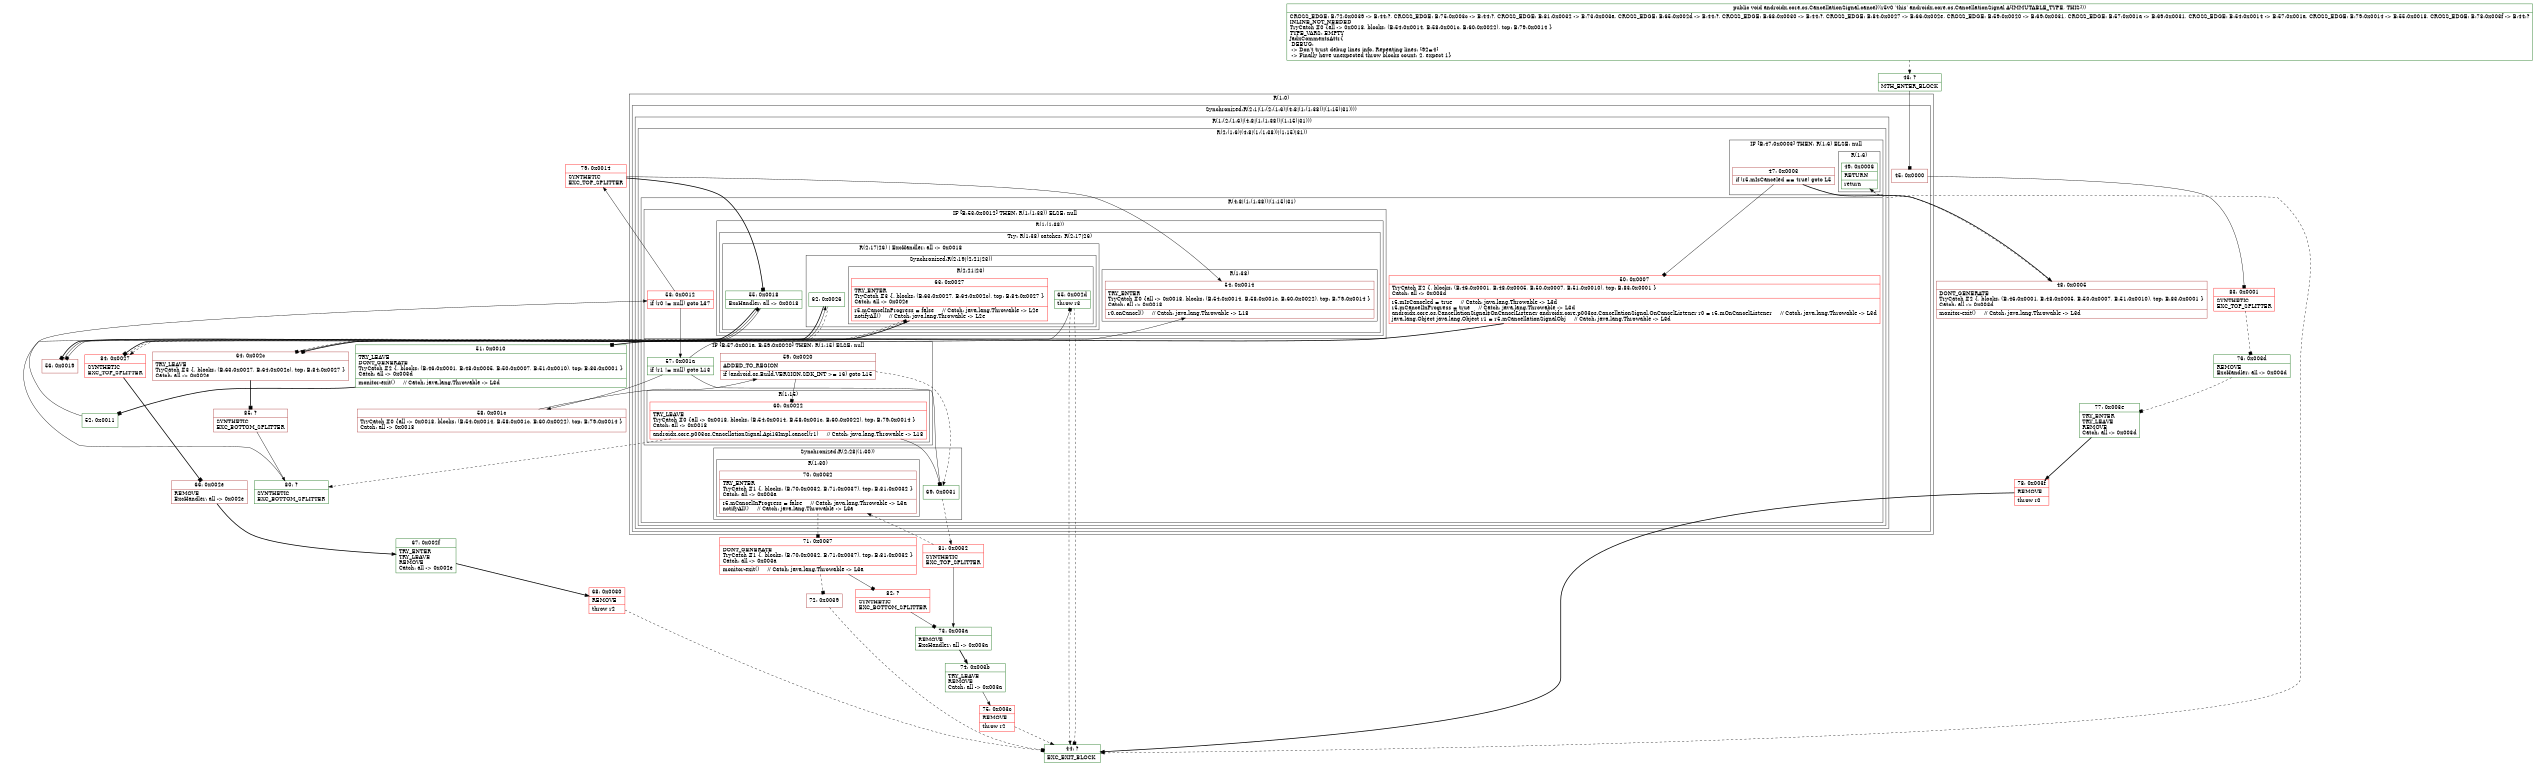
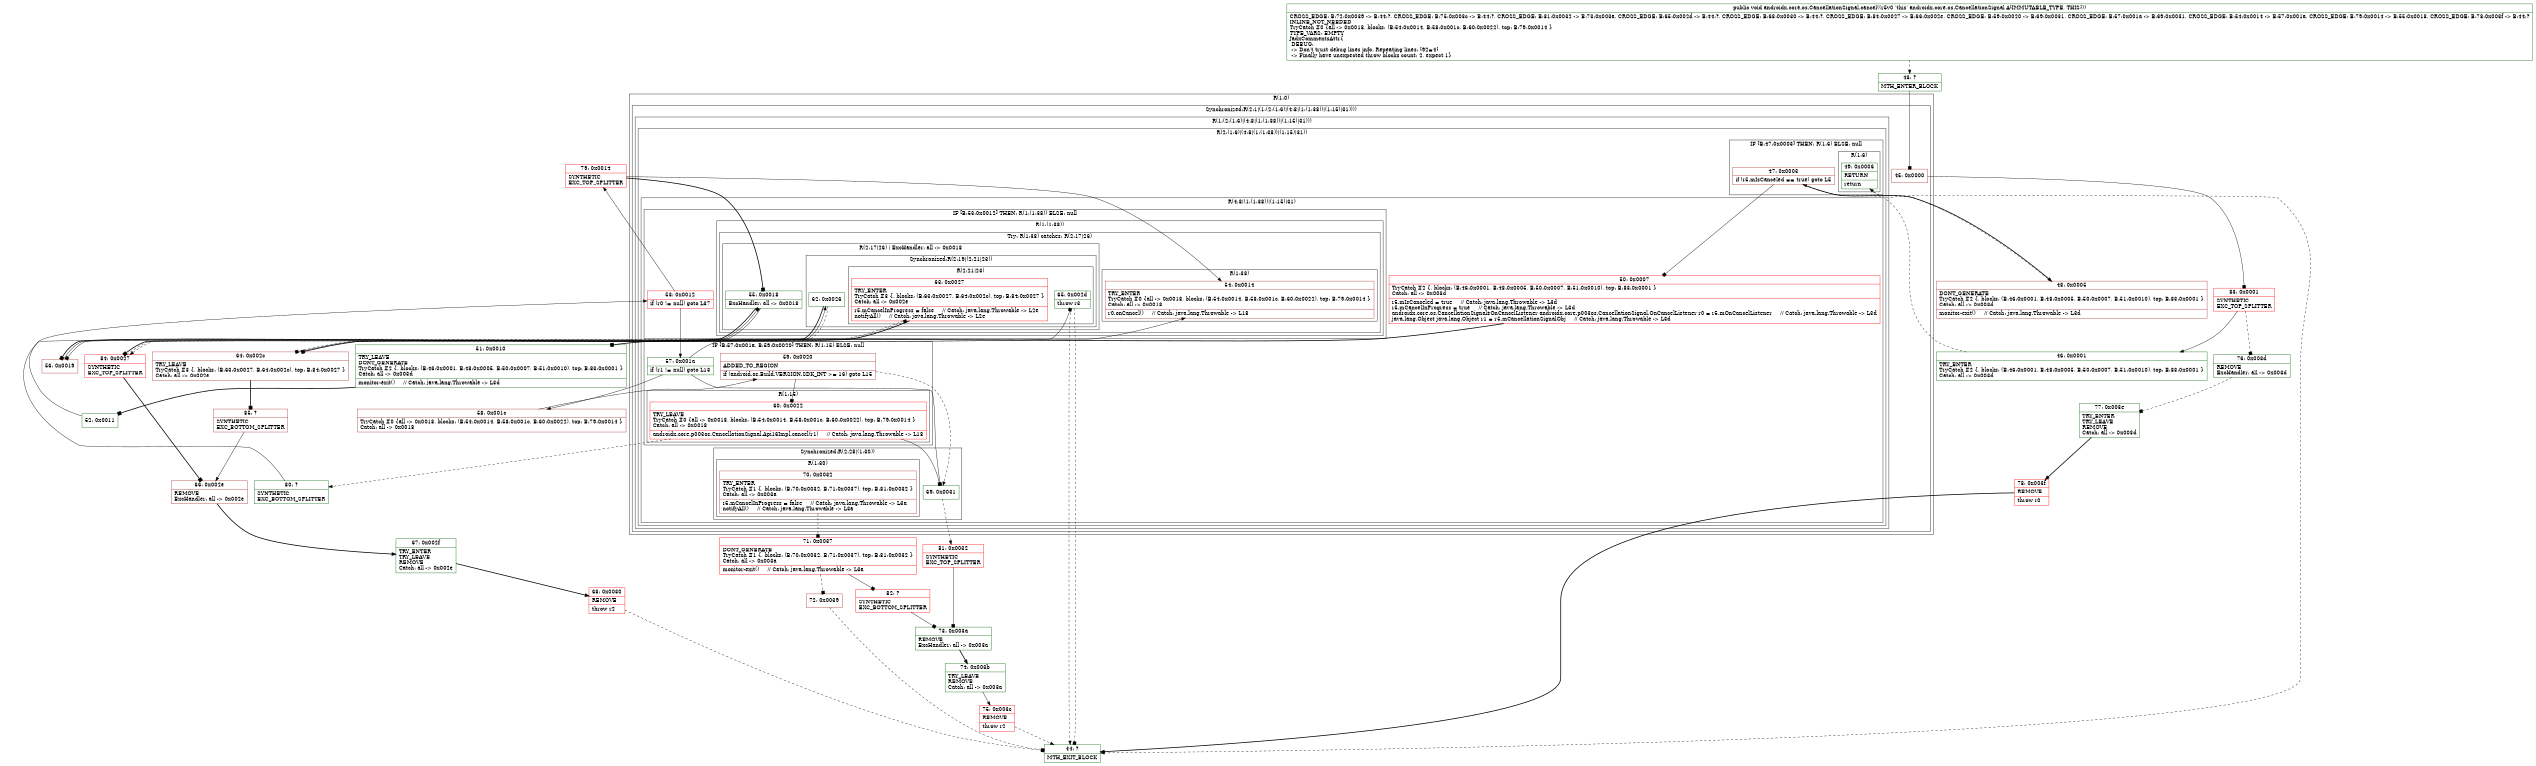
node "46: 0x0001": added
edge "85: ?" -> "80: ?": now "85: ?" -> "66: 0x002e"
edge "81: 0x0032" -> "70: 0x0032": removed
edge "81: 0x0032" -> "73: 0x003a": arrowhead normal -> box
node "44: ?": text "EXC_EXIT_BLOCK" -> "MTH_EXIT_BLOCK"
